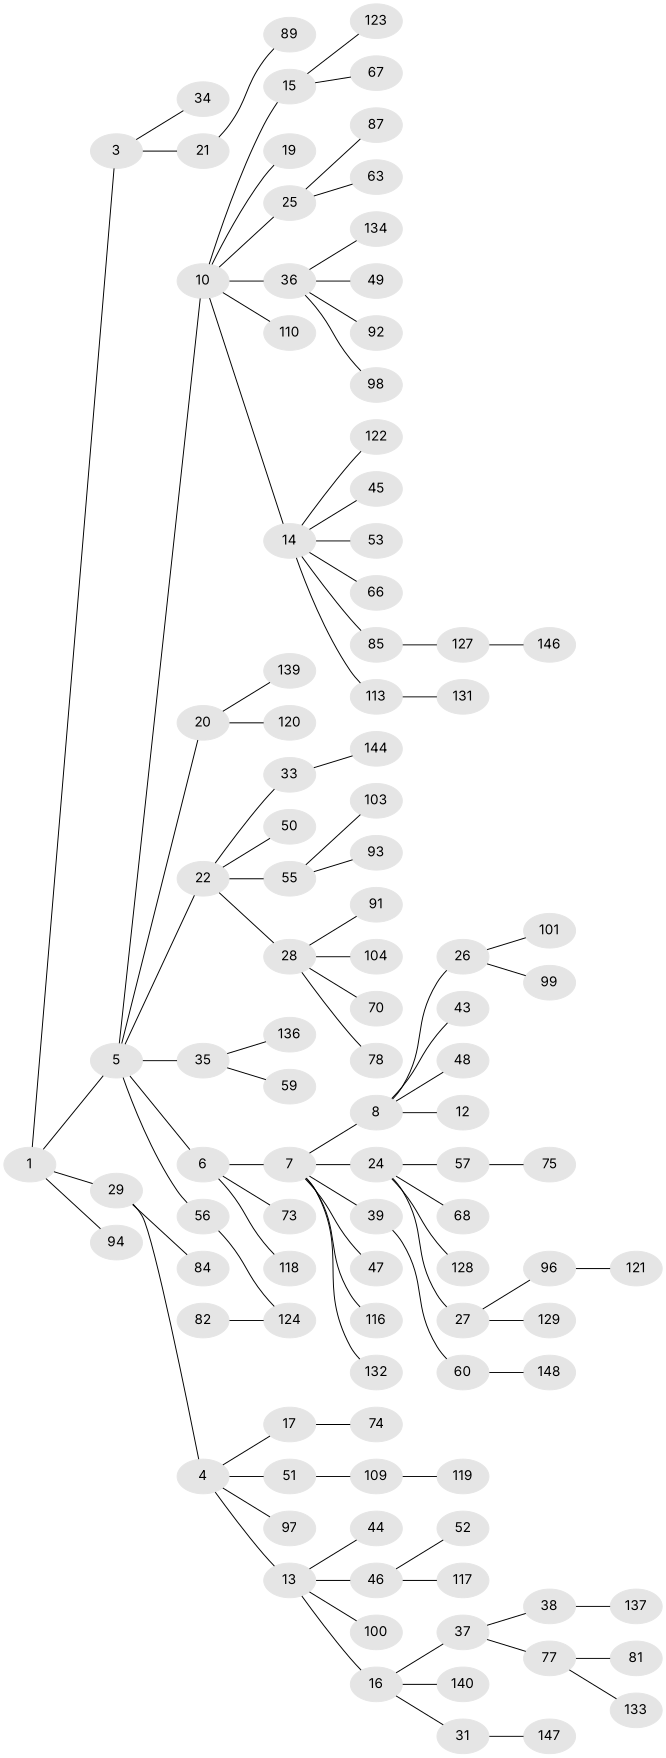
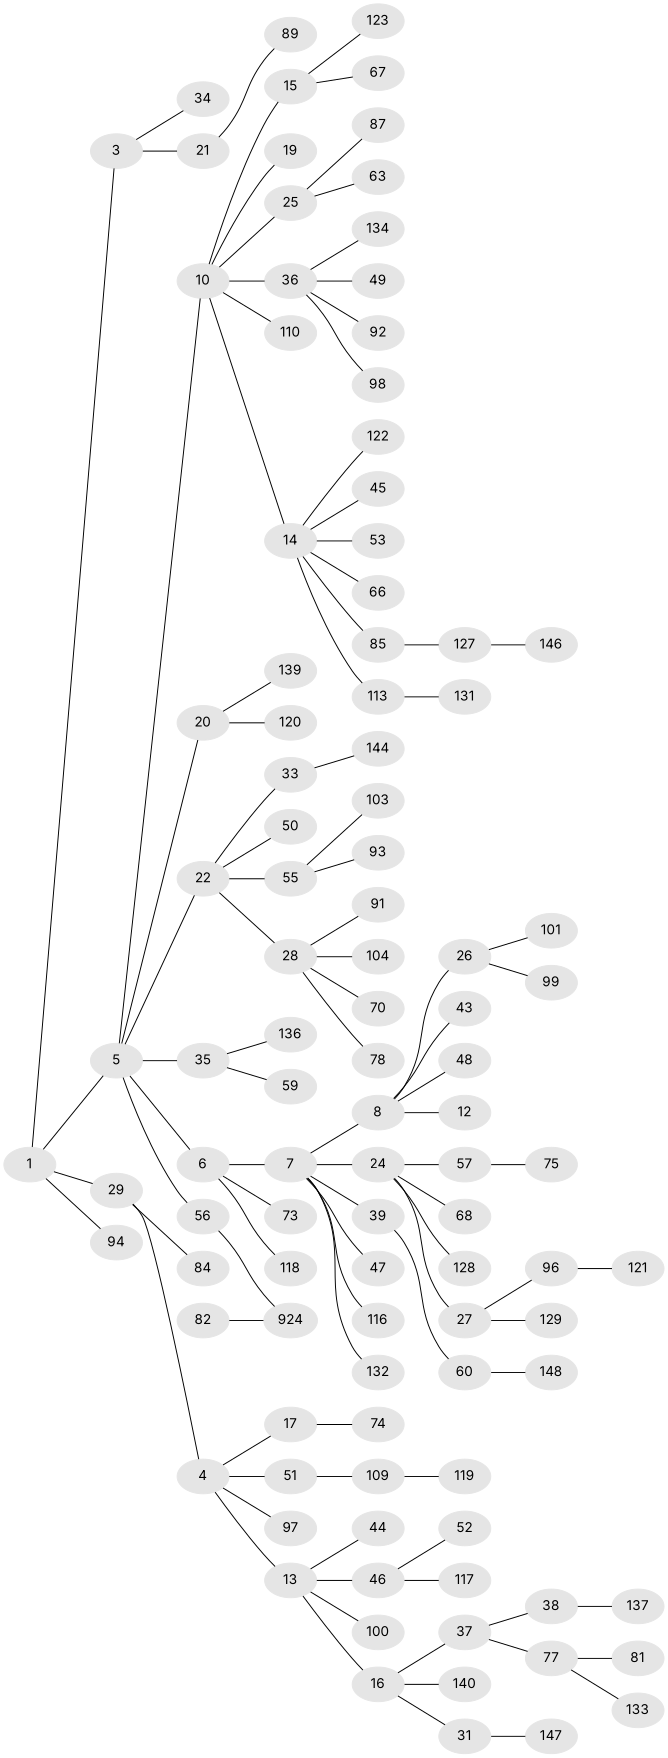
node "124": label "124" -> "924"
